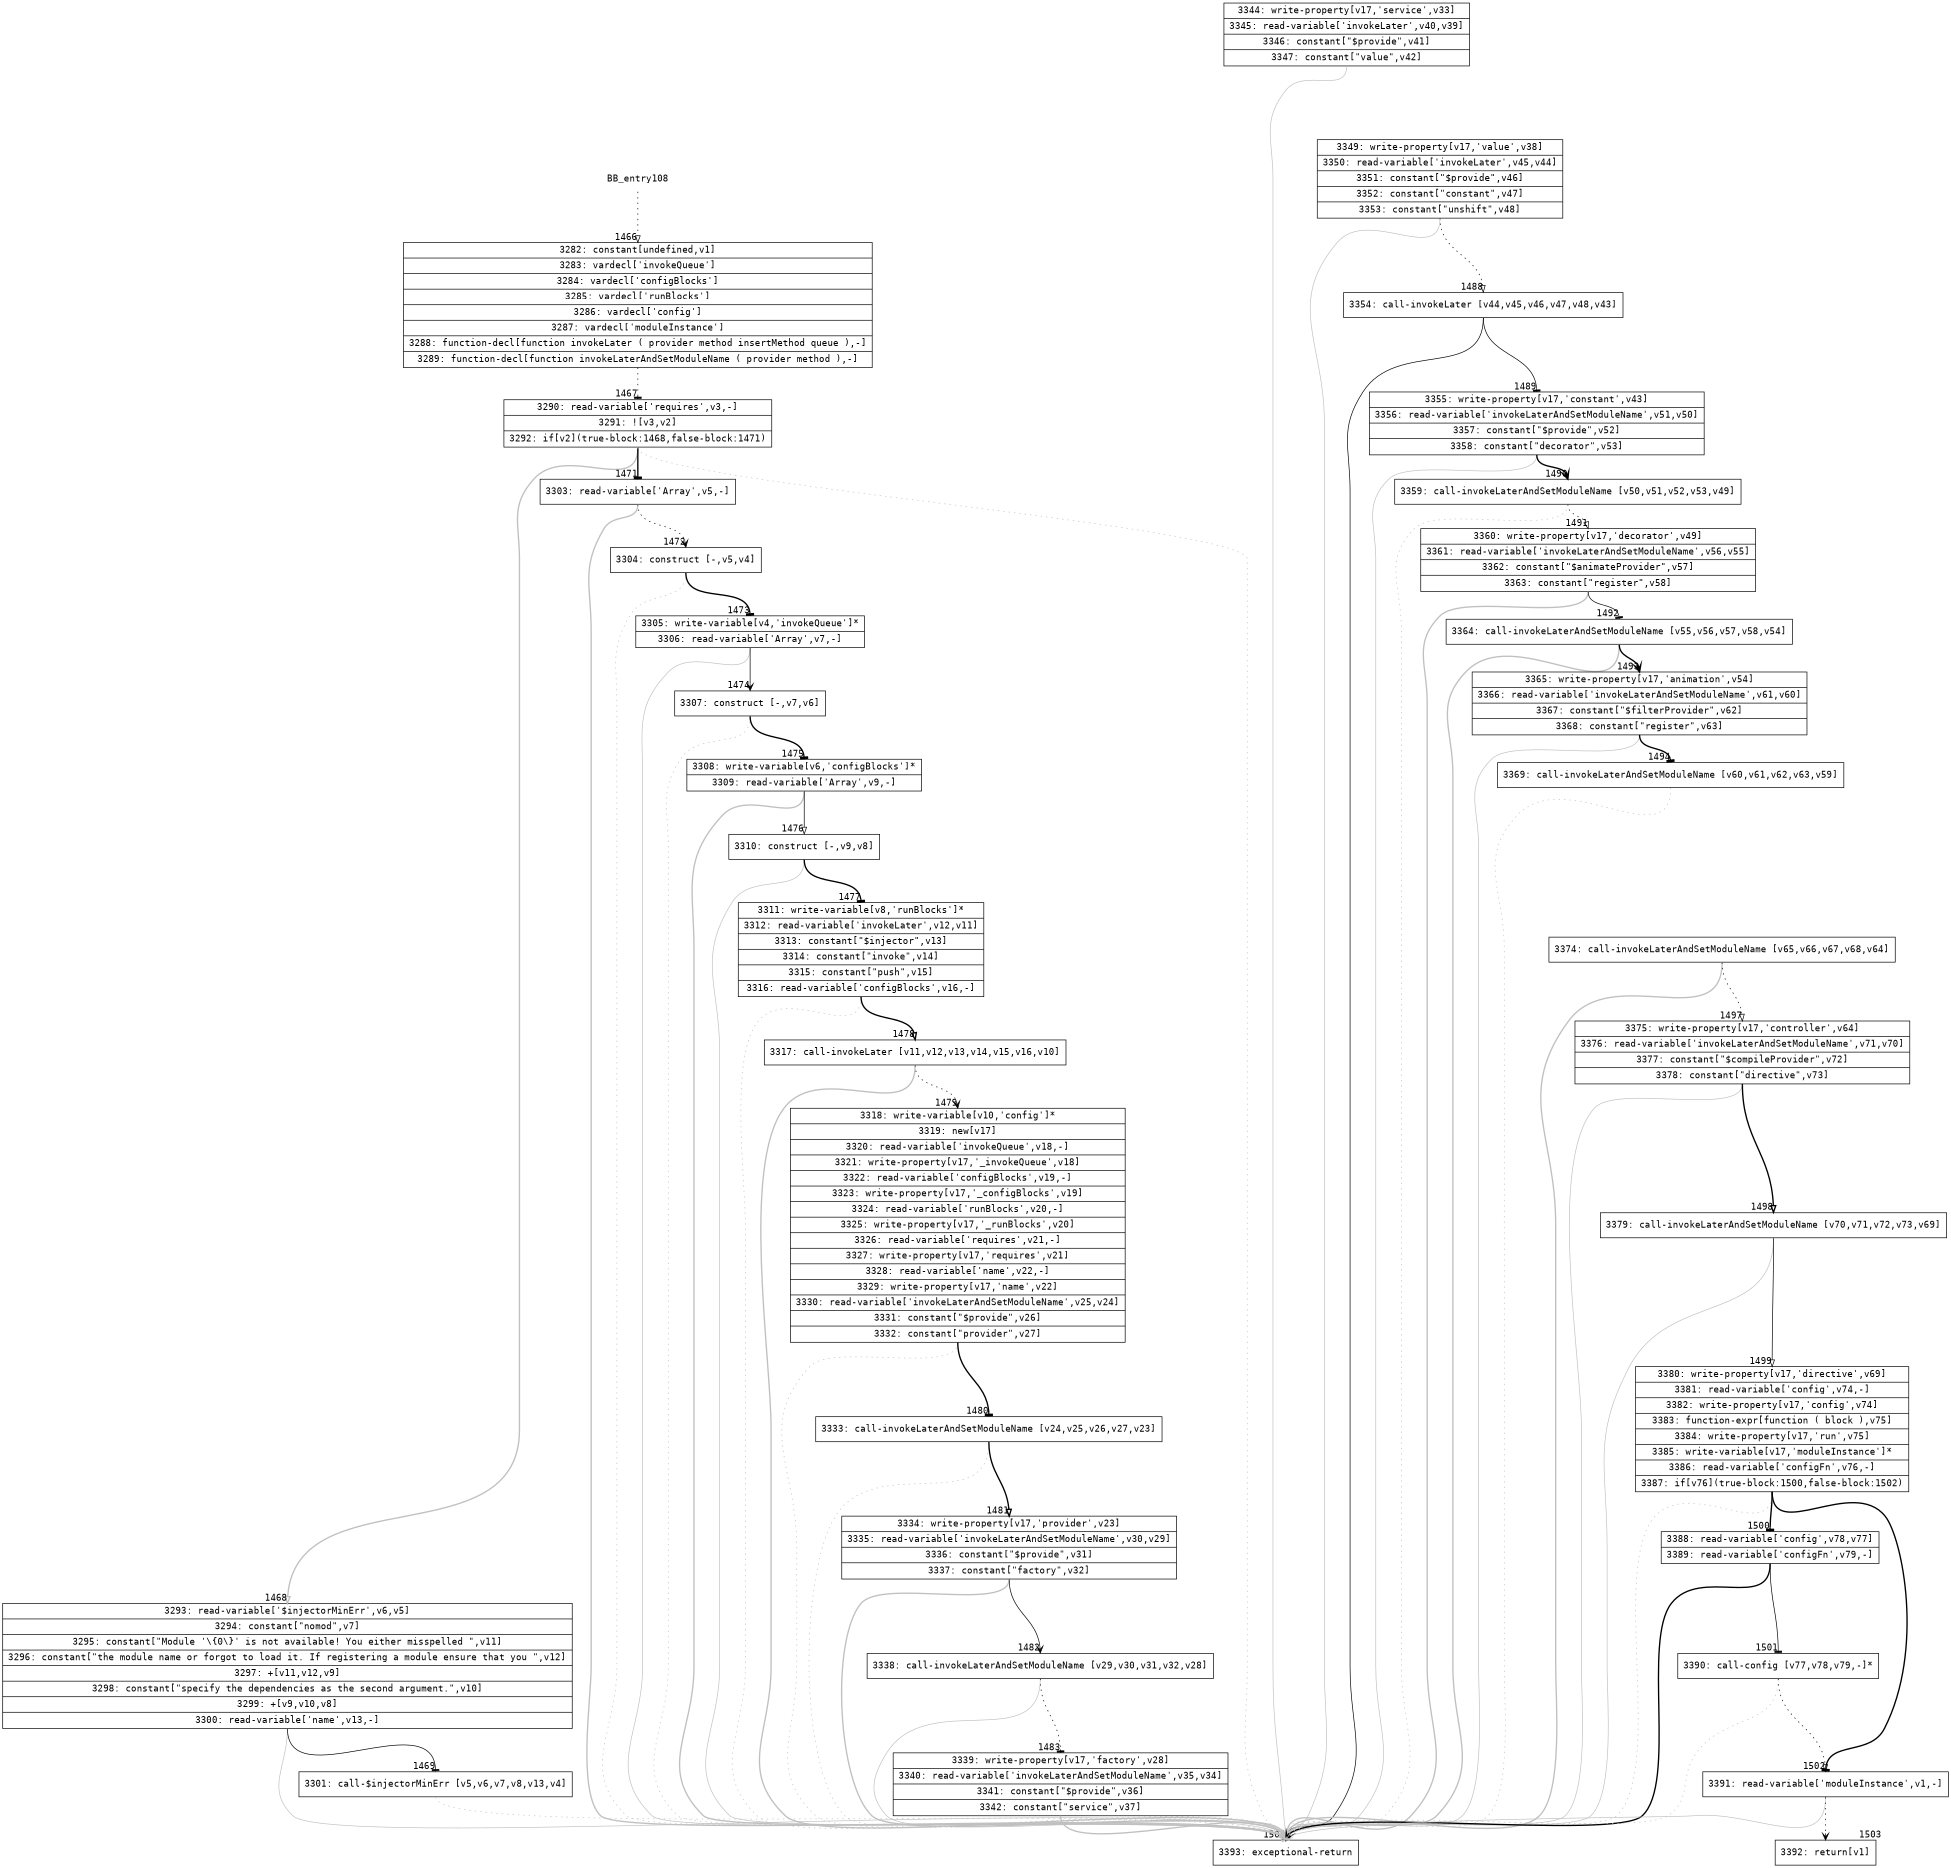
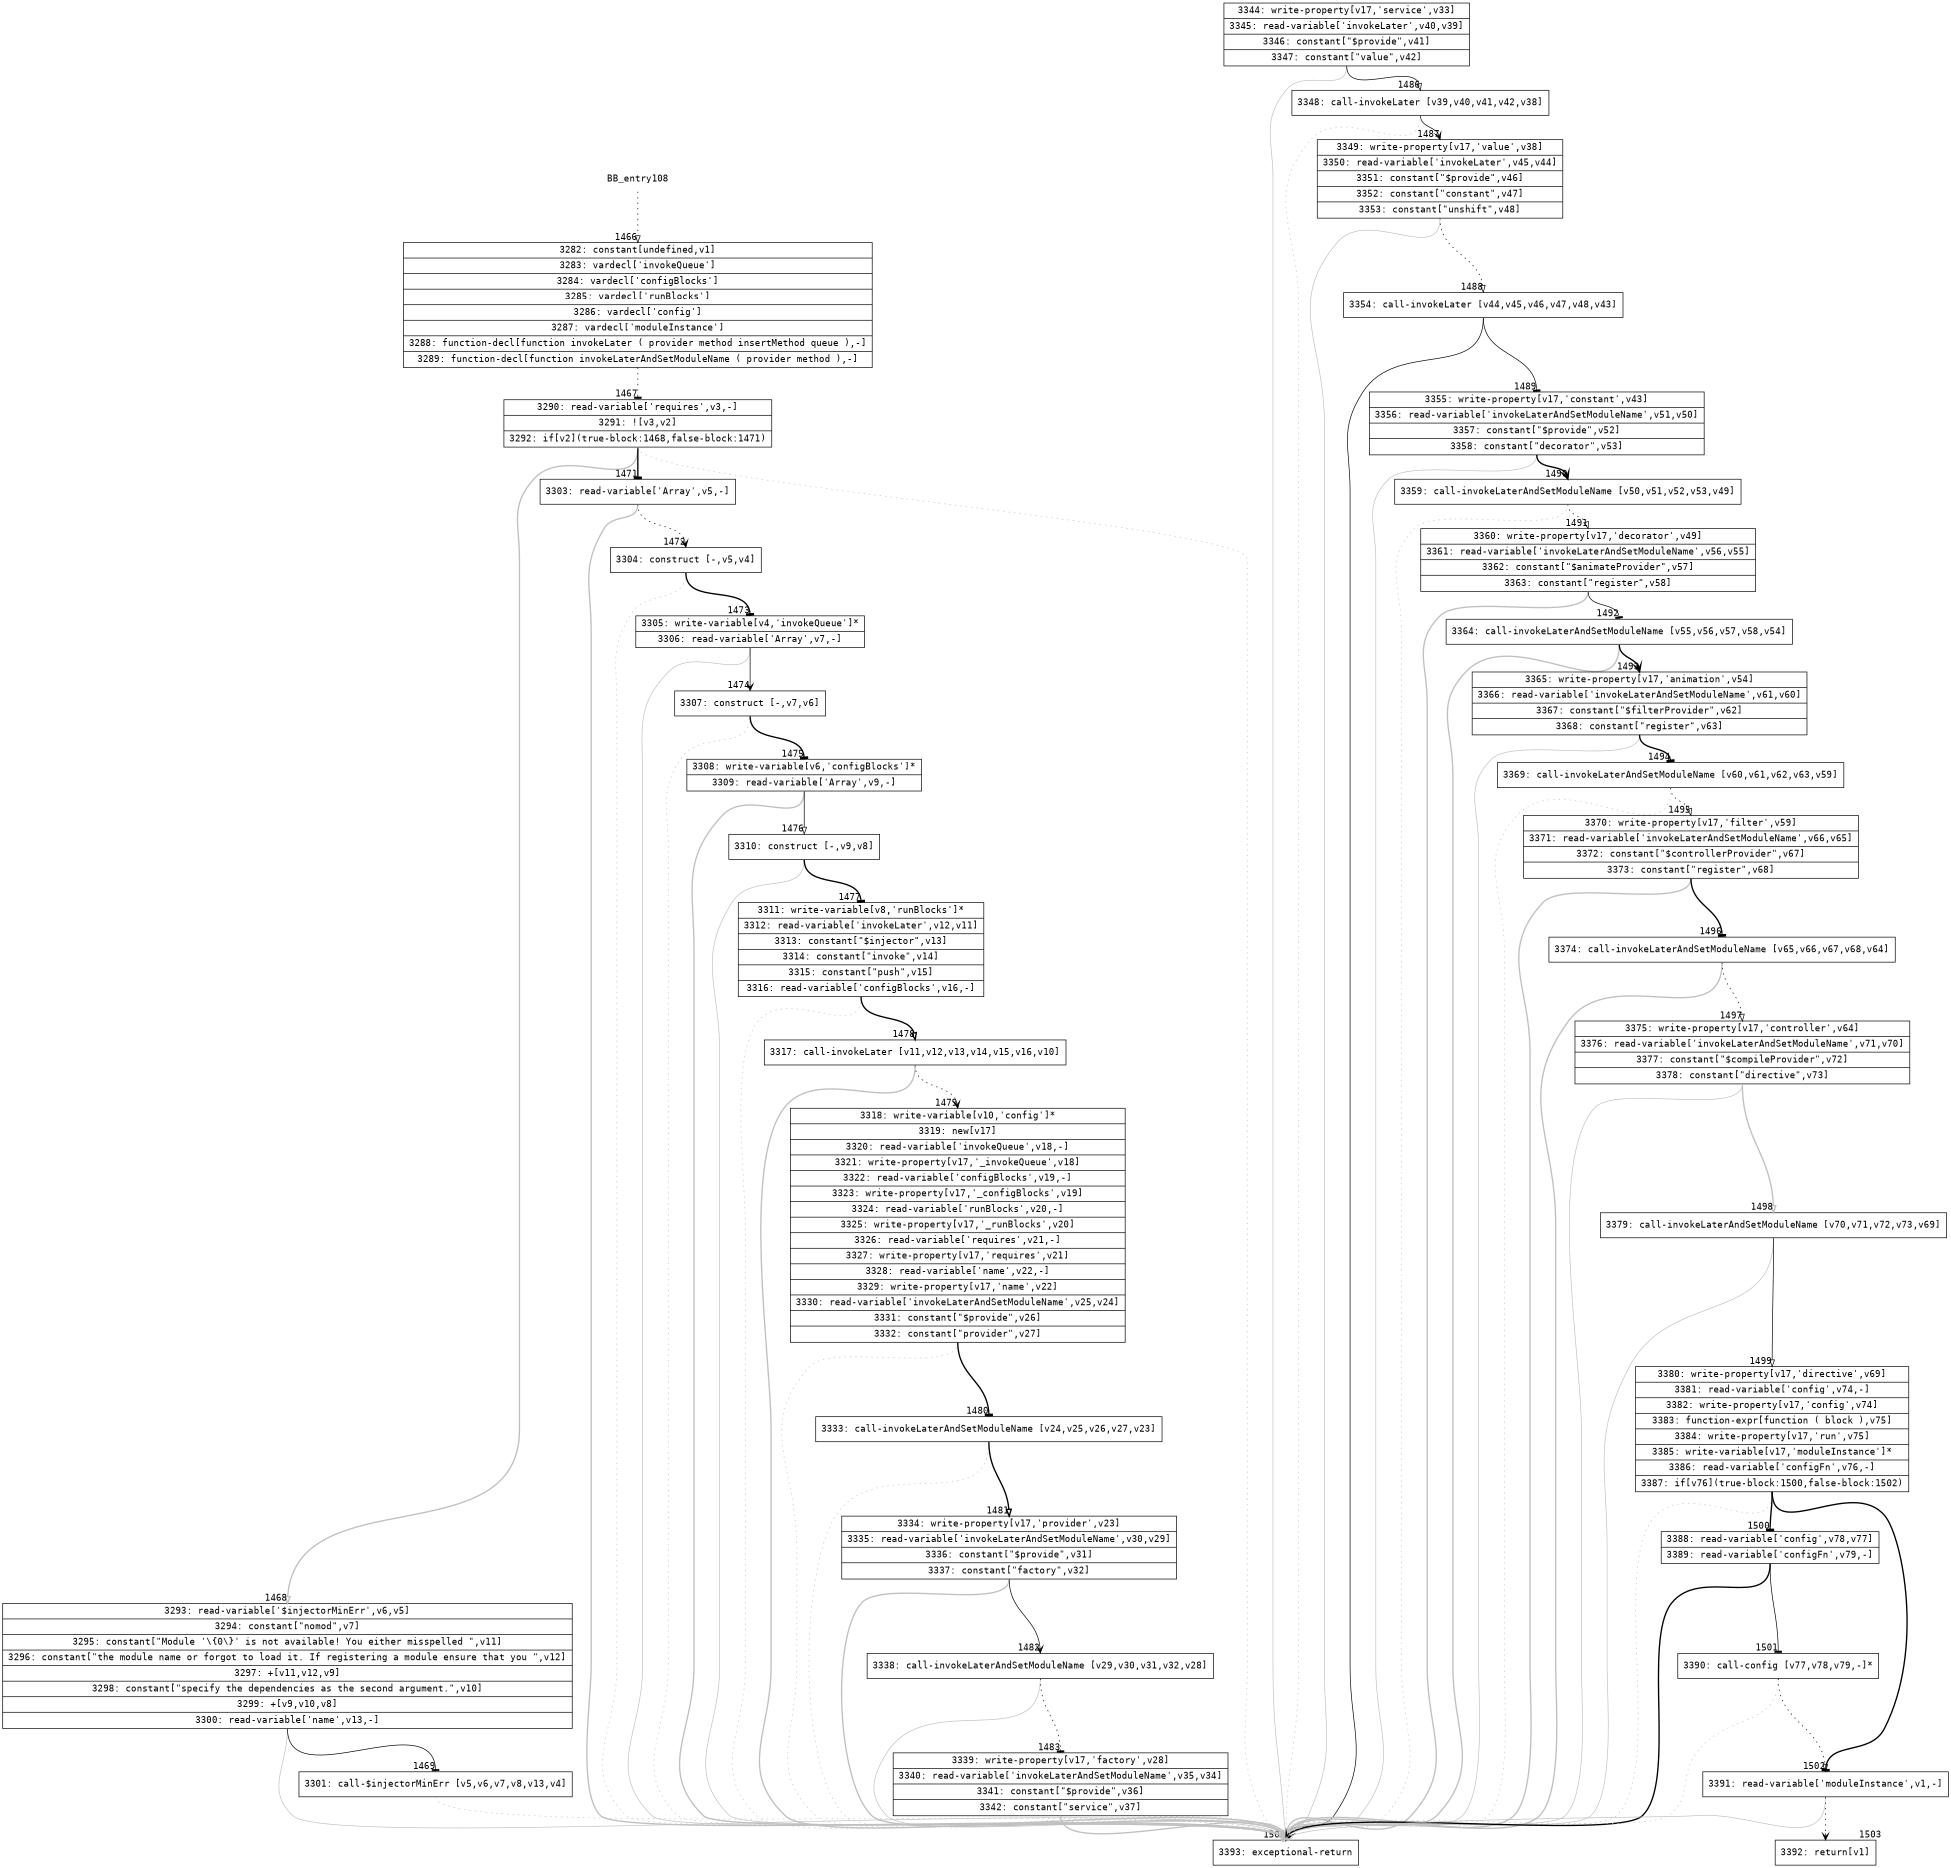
node "3348: call-invokeLater [v39,v40,v41,v42,v38]": added
node "3370: write-property[v17,'filter',v59]": added
edge "3375: write-property[v17,'controller',v64]" -> "3379: call-invokeLaterAndSetModuleName [v70,v71,v72,v73,v69]": color black -> gray
